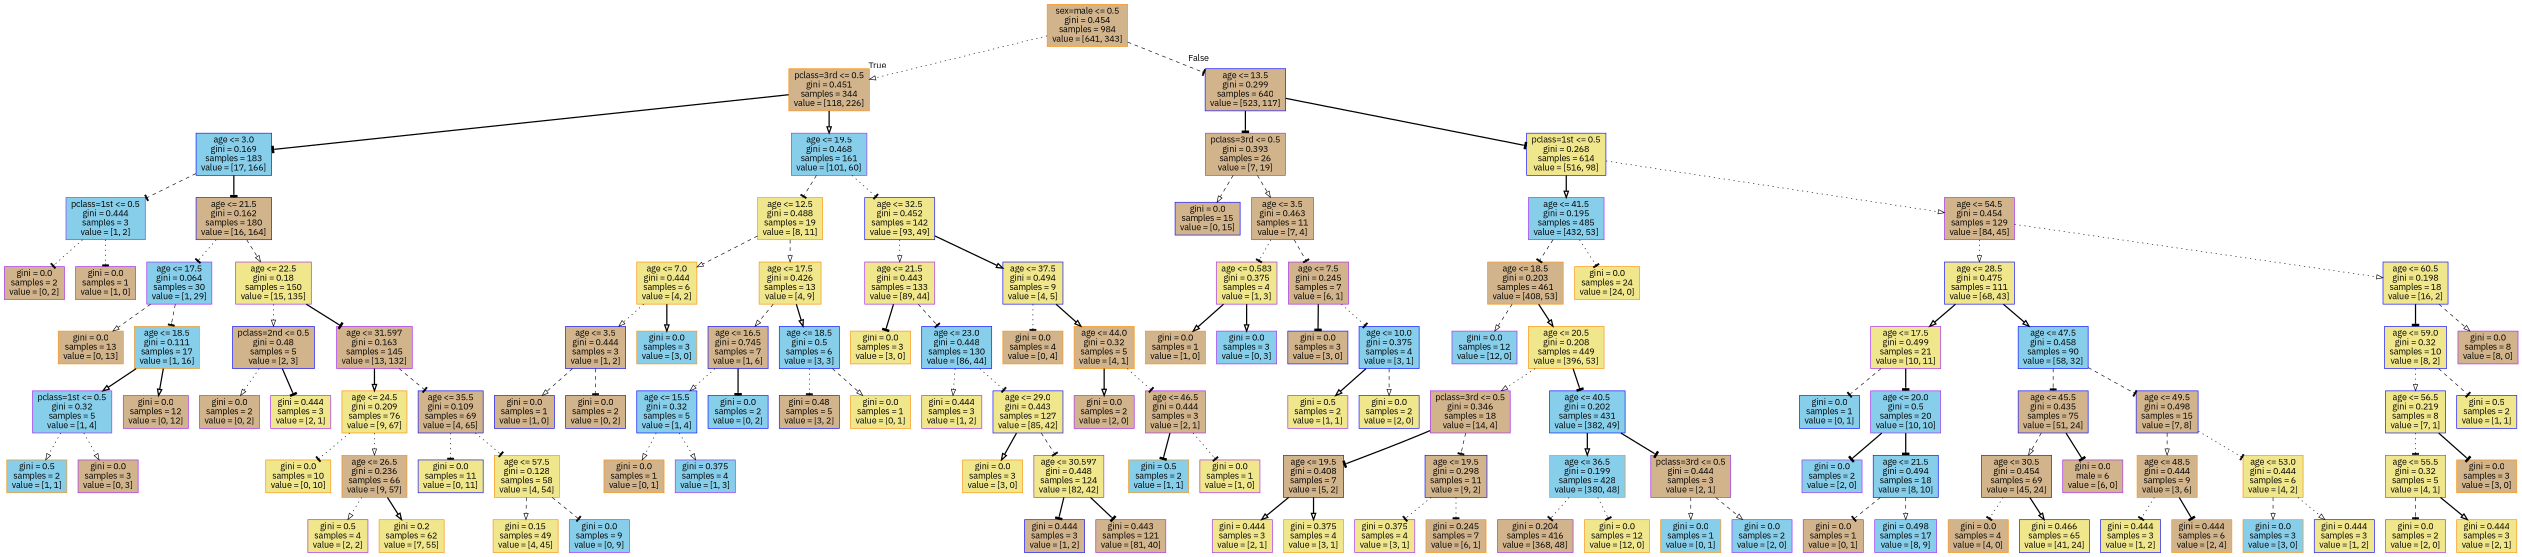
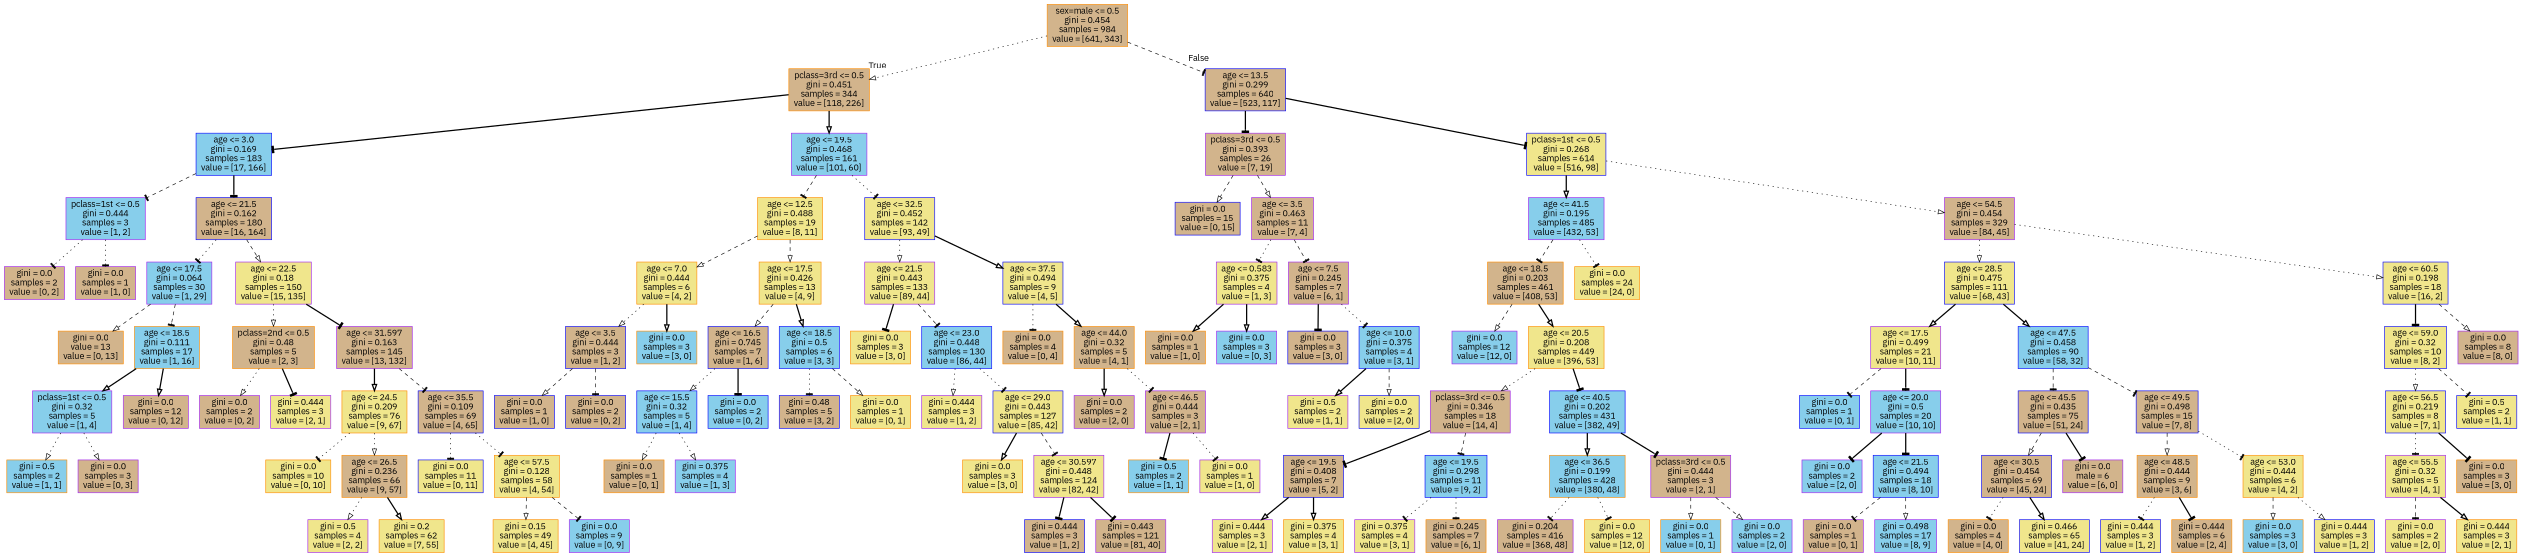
node "age <= 54.5 gini = 0.454 samples = 129 value = [84, 45]": label "age <= 54.5 gini = 0.454 samples = 129 value = [84, 45]" -> "age <= 54.5 gini = 0.454 samples = 329 value = [84, 45]"
node "gini = 0.0 samples = 13 value = [0, 13]": label "gini = 0.0 samples = 13 value = [0, 13]" -> "gini = 0.0 value = 13 value = [0, 13]"
node "pclass=2nd <= 0.5 gini = 0.48 samples = 5 value = [2, 3]": color blue -> darkorange
node "age <= 19.5 gini = 0.298 samples = 11 value = [9, 2]": fillcolor tan -> skyblue
